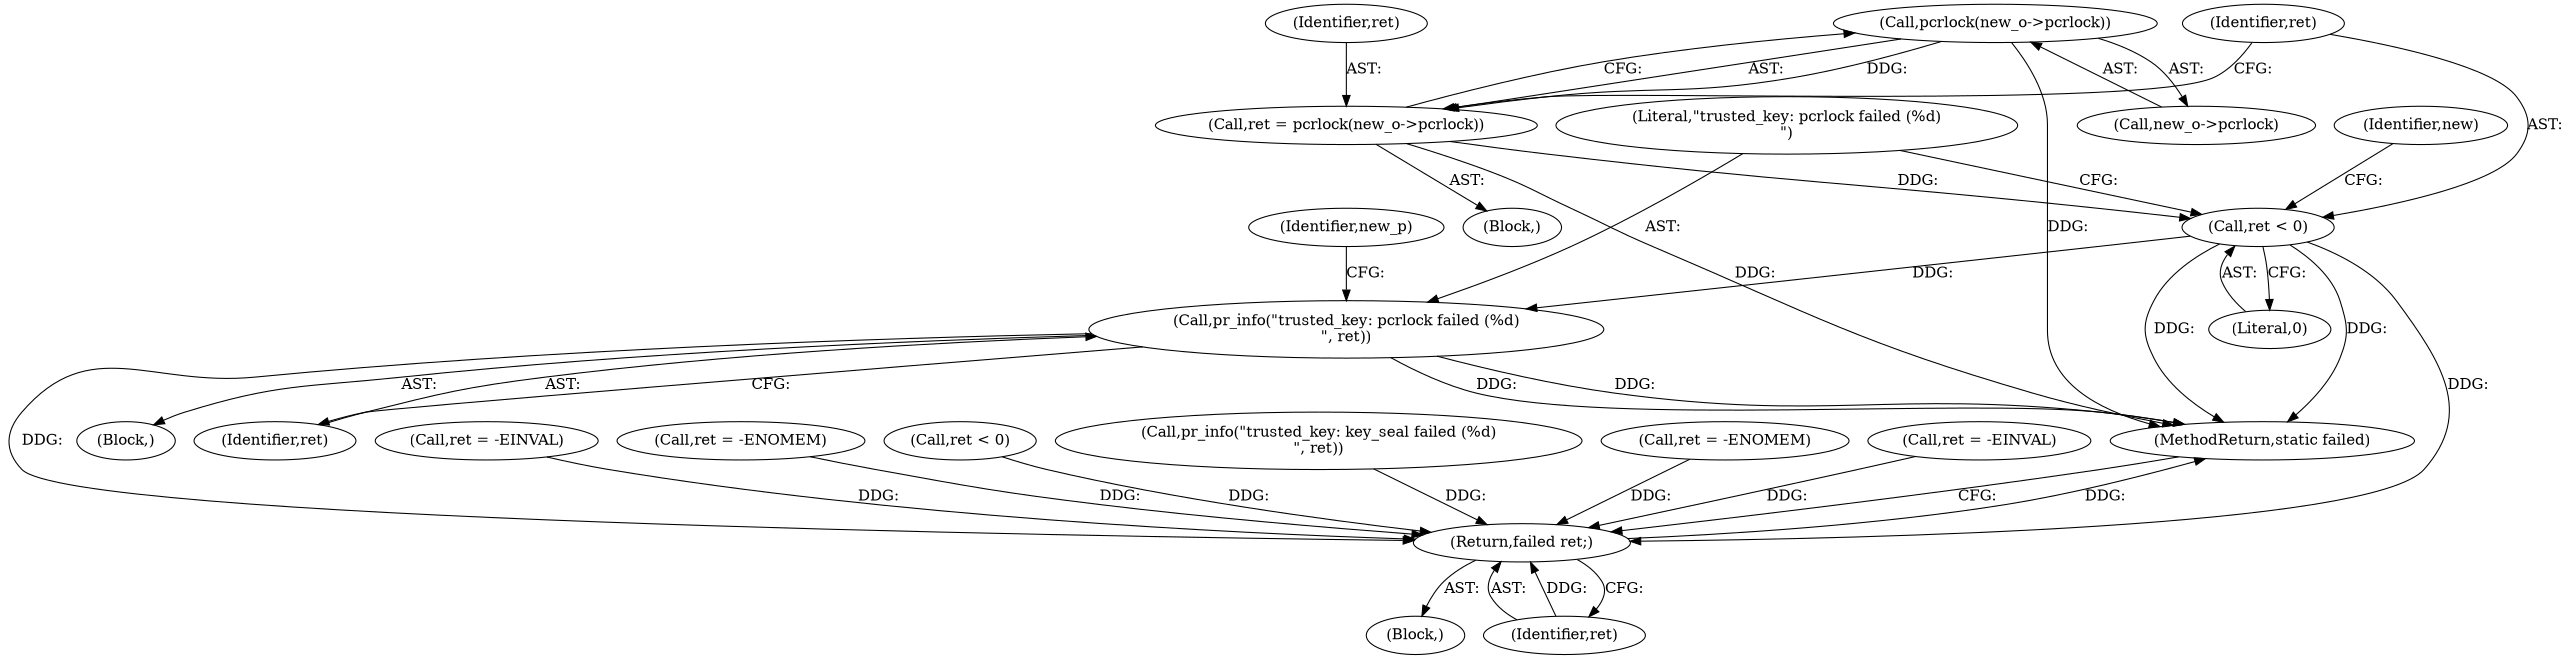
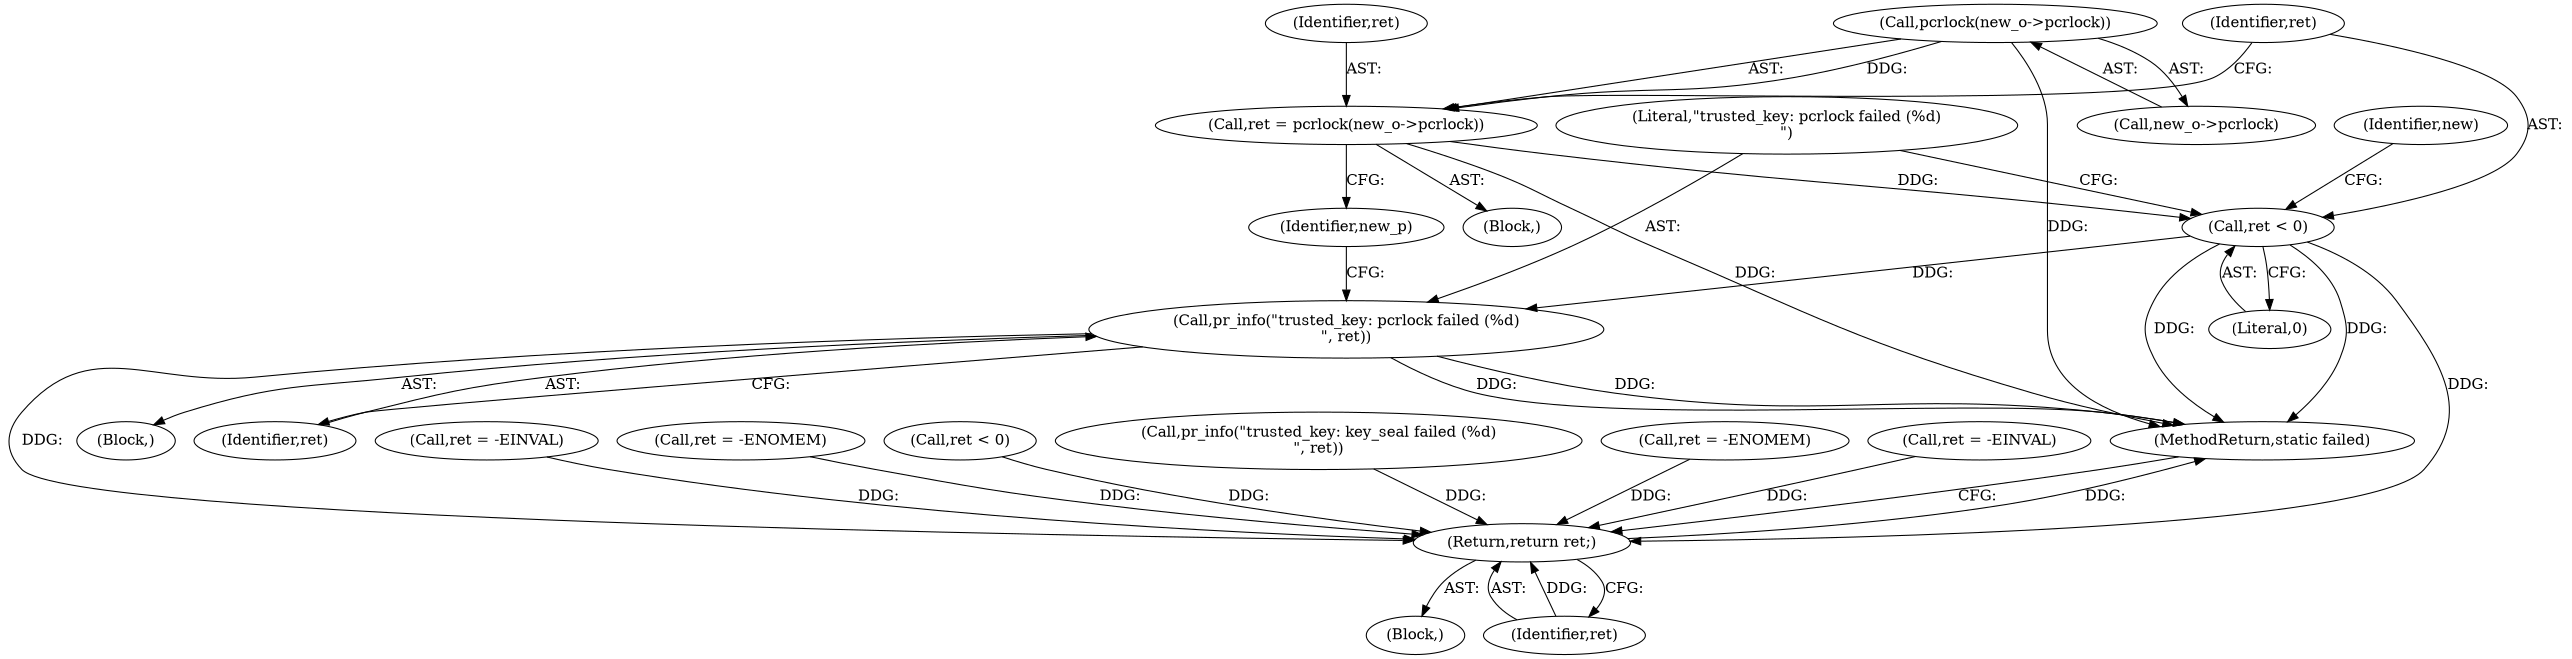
edge "(Call,ret = pcrlock(new_o->pcrlock))" -> "(Call,pcrlock(new_o->pcrlock))": now "(Call,ret = pcrlock(new_o->pcrlock))" -> "(Identifier,new_p)"
node "(Return,failed ret;)": label "(Return,failed ret;)" -> "(Return,return ret;)"
